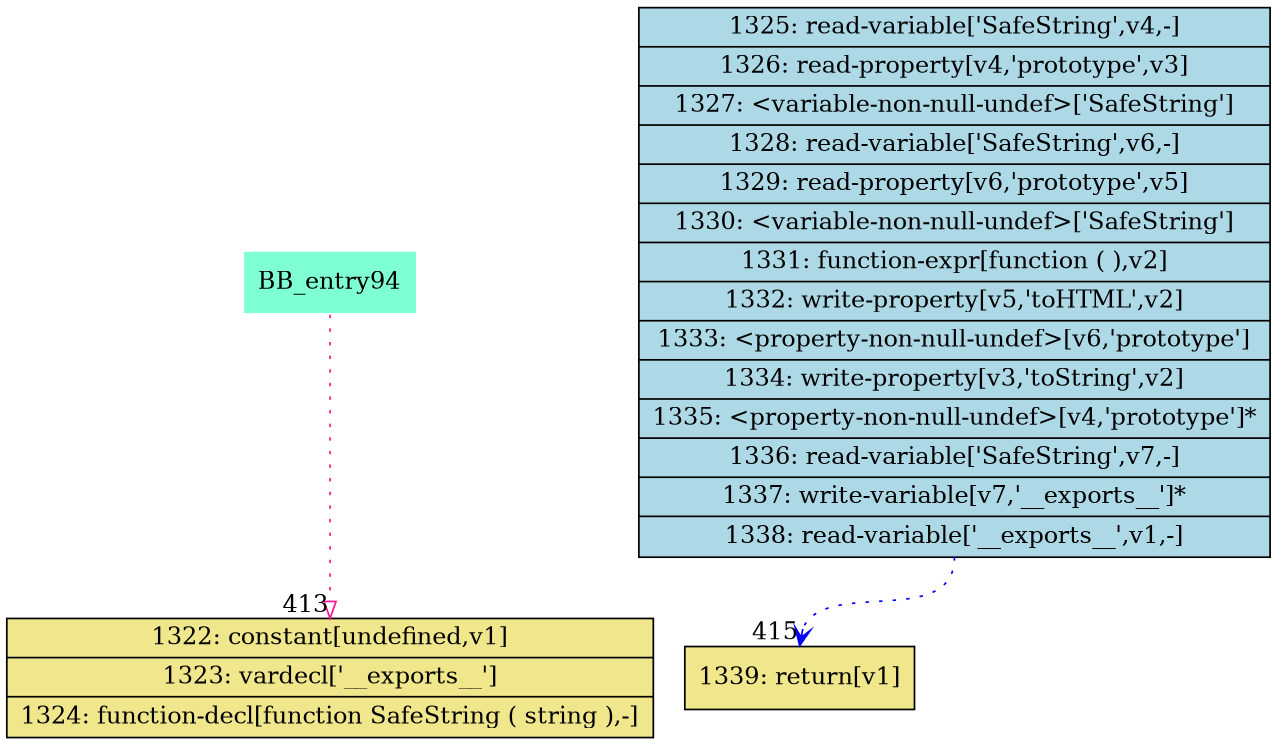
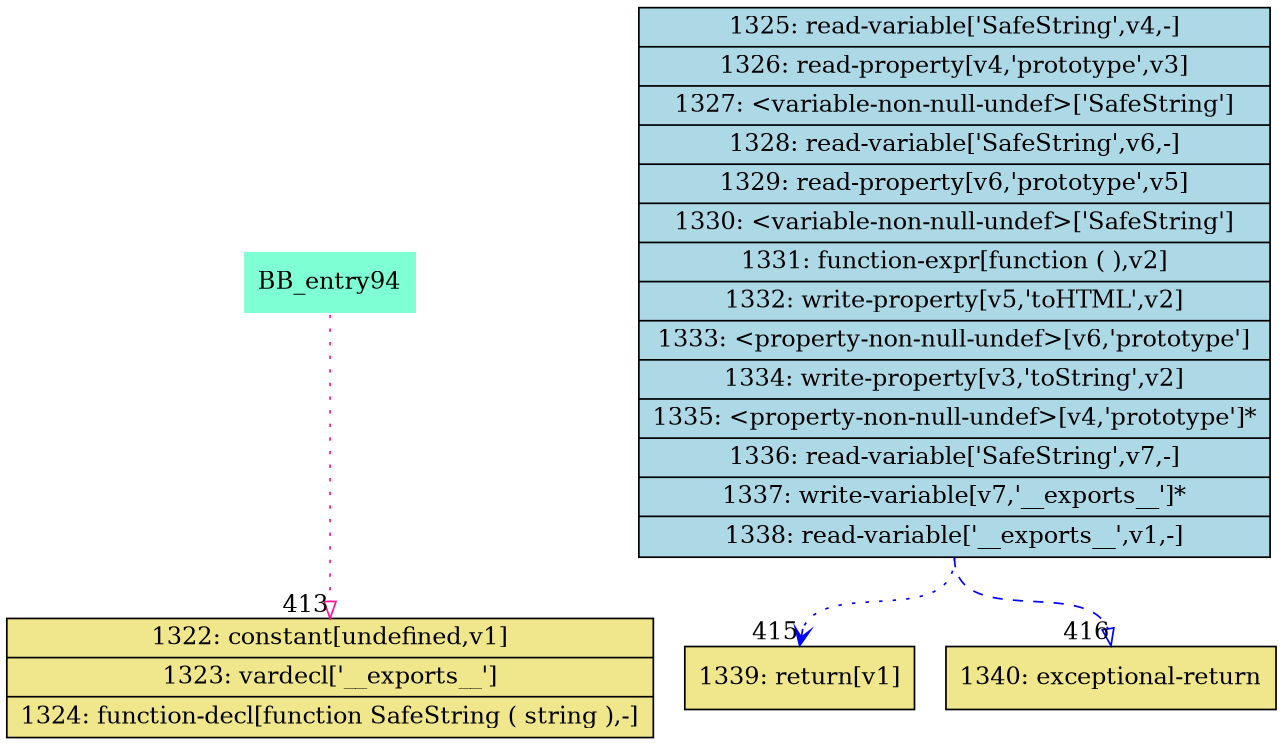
node "1340: exceptional-return": added
